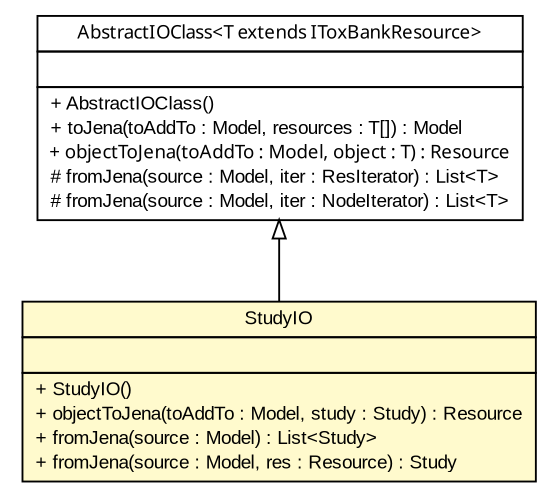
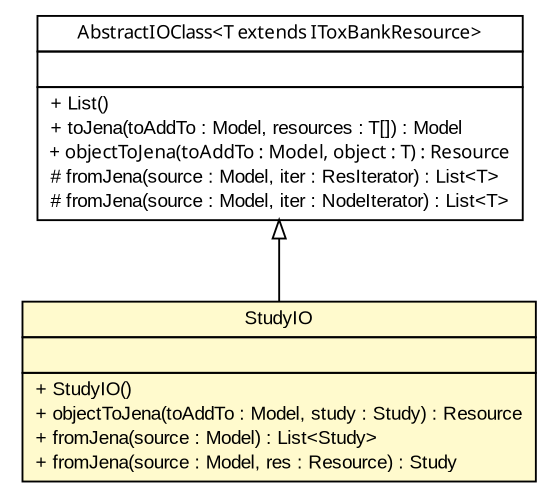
node "AbstractIOClass<T extends IToxBankResource>": text "+ AbstractIOClass()" -> "+ List()"
